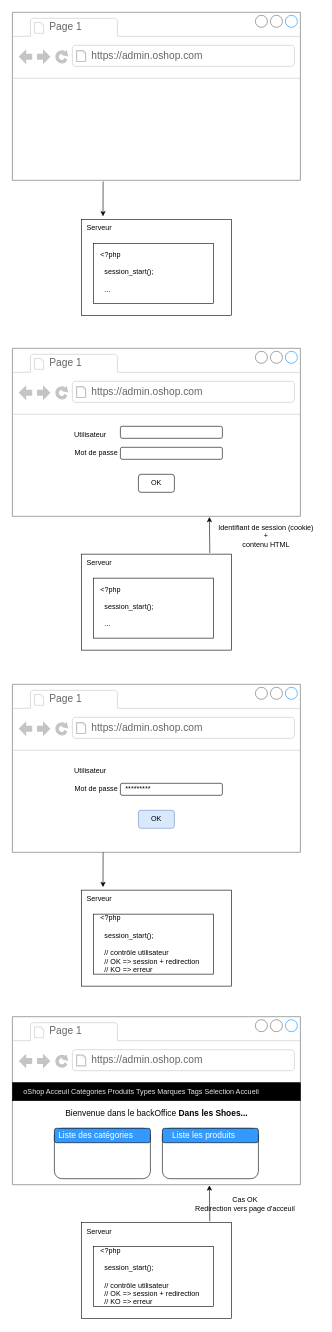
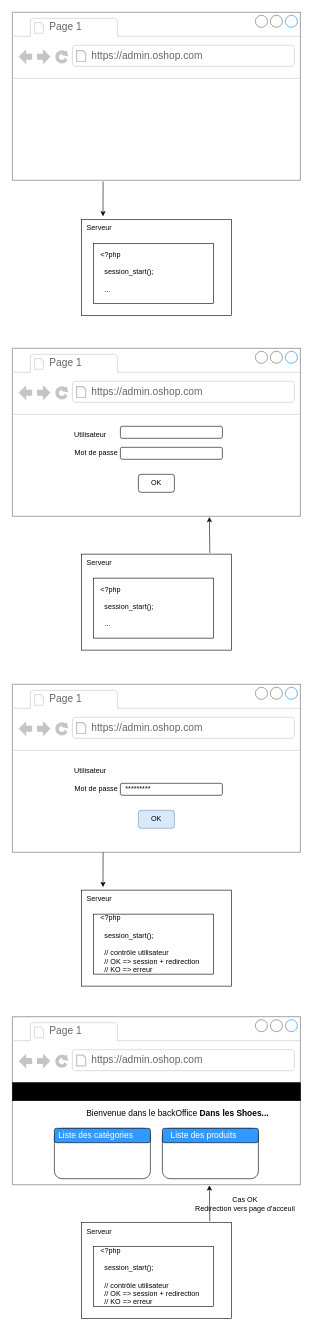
node "Identifiant de session (cookie) + contenu HTML": removed
node "oShop Acceuil Catégories Produits Types Marques Tags Sélection Accueil": removed
node "Bienvenue dans le backOffice Dans les Shoes...": moved (156, 1113) -> (177, 1113)
node "Liste les produits": label "Liste les produits" -> "Liste des produits"
